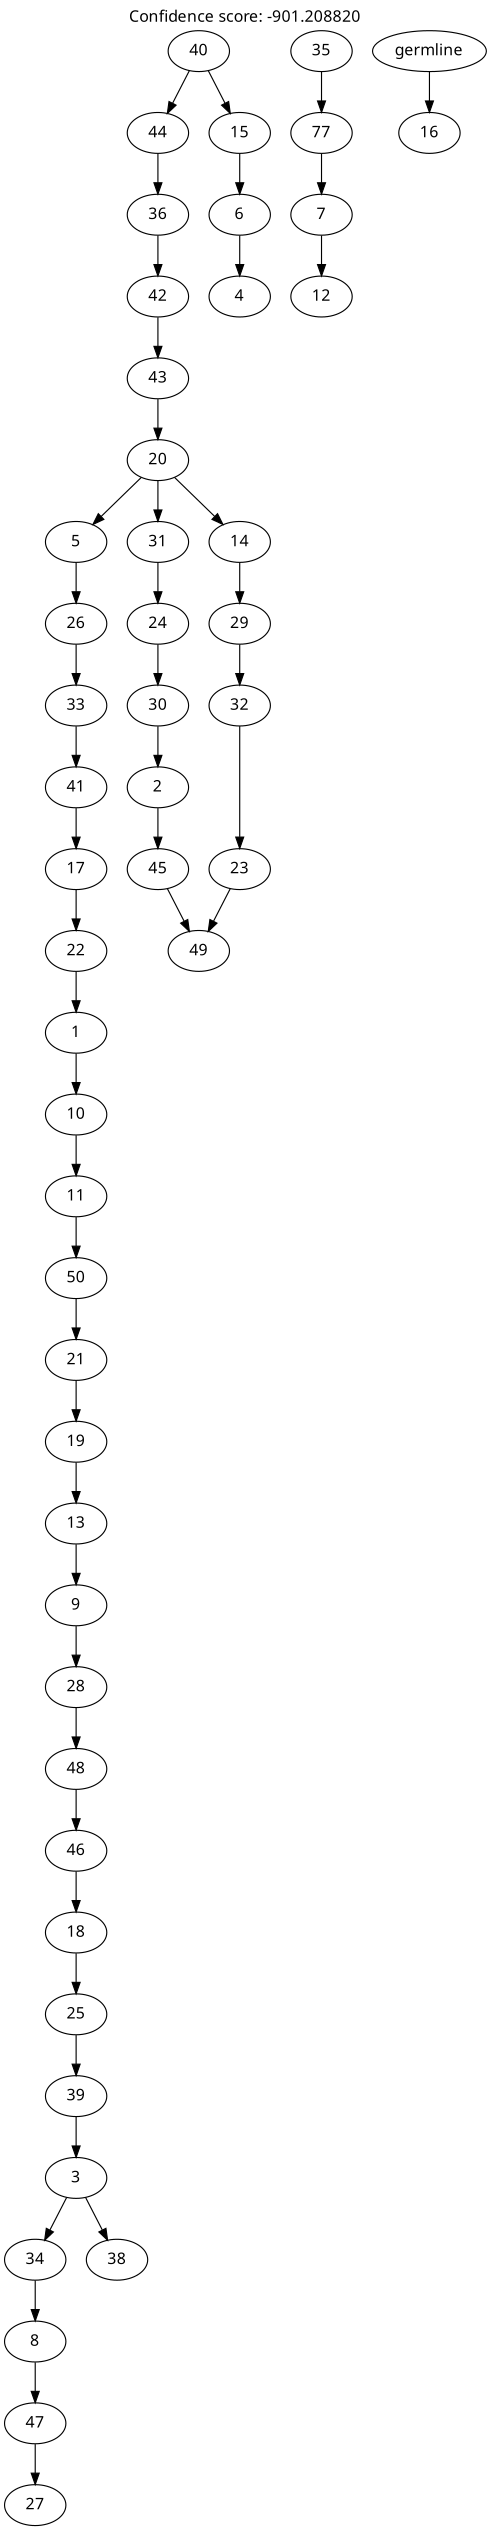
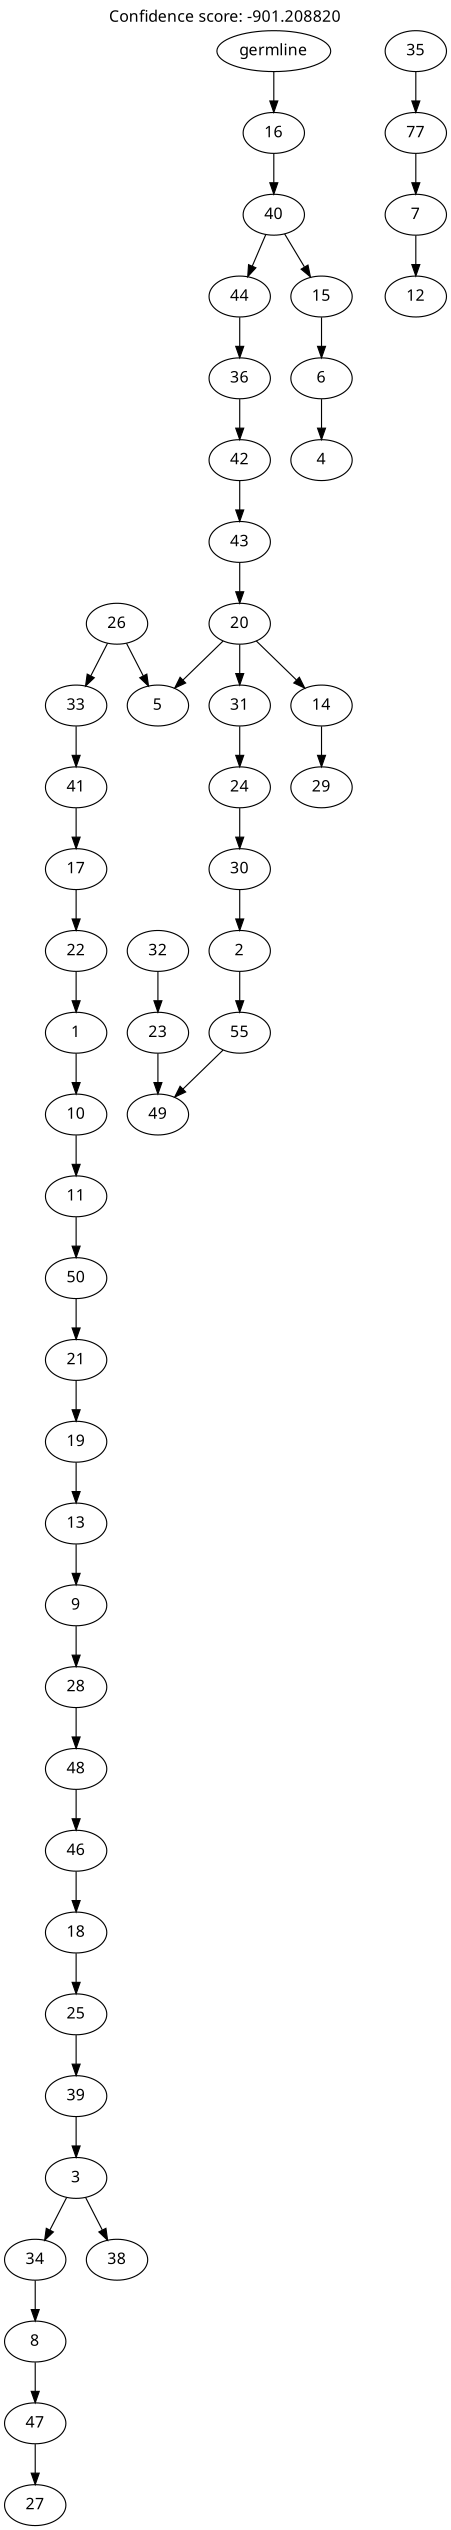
edge "16" -> "40": added
edge "5" -> "26": reversed
edge "29" -> "32": removed
node "45": label "45" -> "55"
